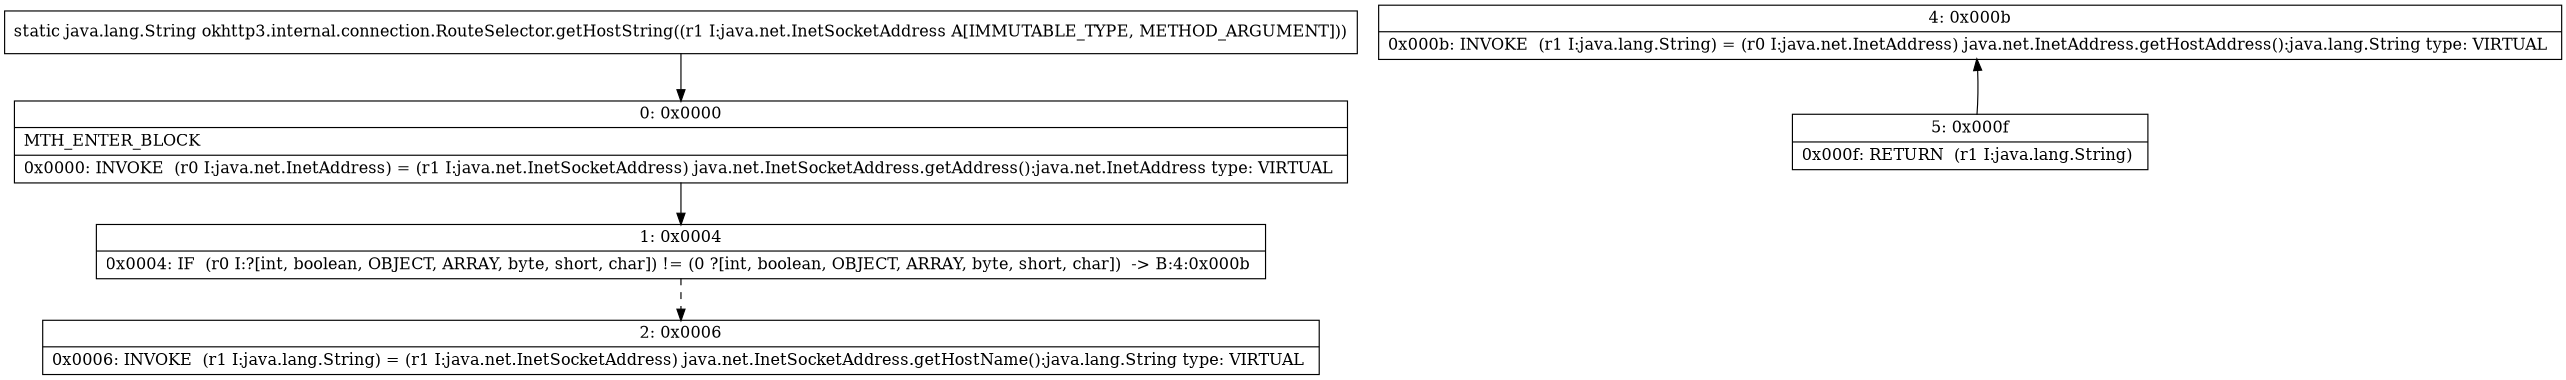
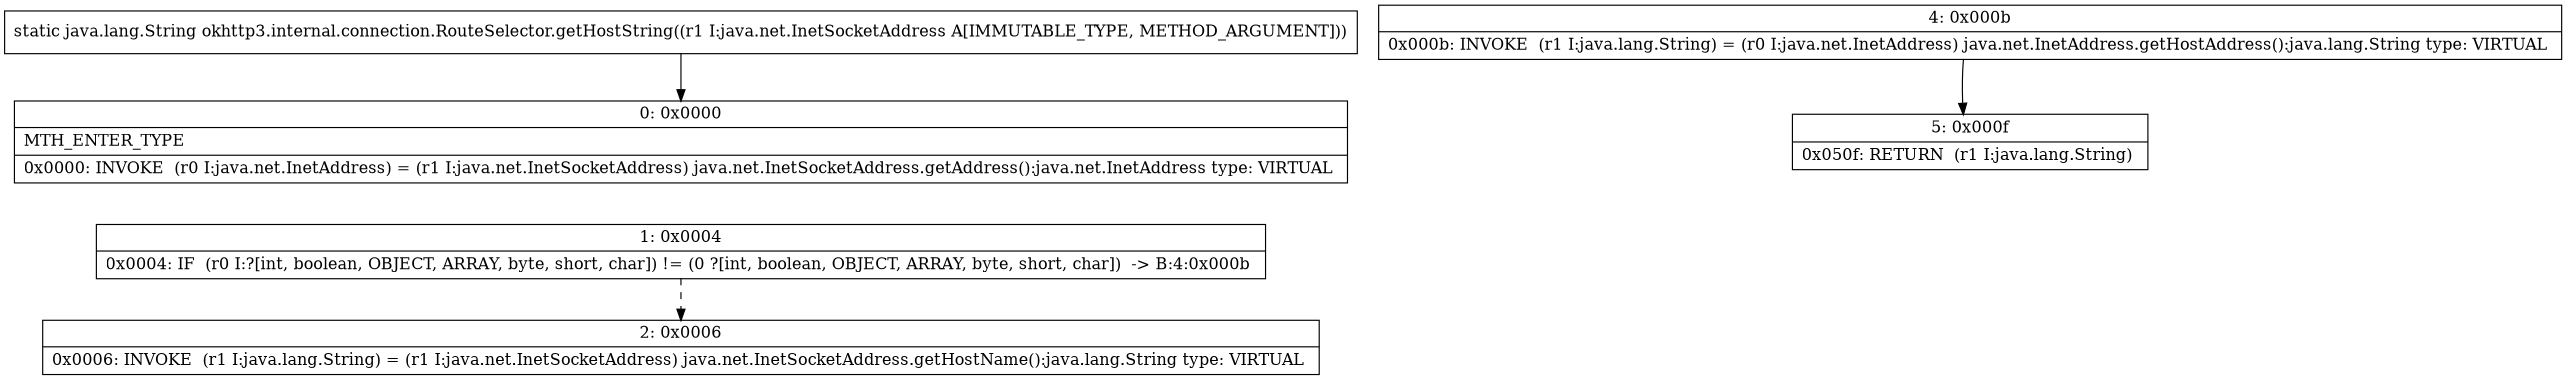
edge "5: 0x000f" -> "4: 0x000b": reversed
node "0: 0x0000": text "MTH_ENTER_BLOCK" -> "MTH_ENTER_TYPE"
node "5: 0x000f": text "0x000f: RETURN  (r1 I:java.lang.String)" -> "0x050f: RETURN  (r1 I:java.lang.String)"
edge "0: 0x0000" -> "1: 0x0004": removed
